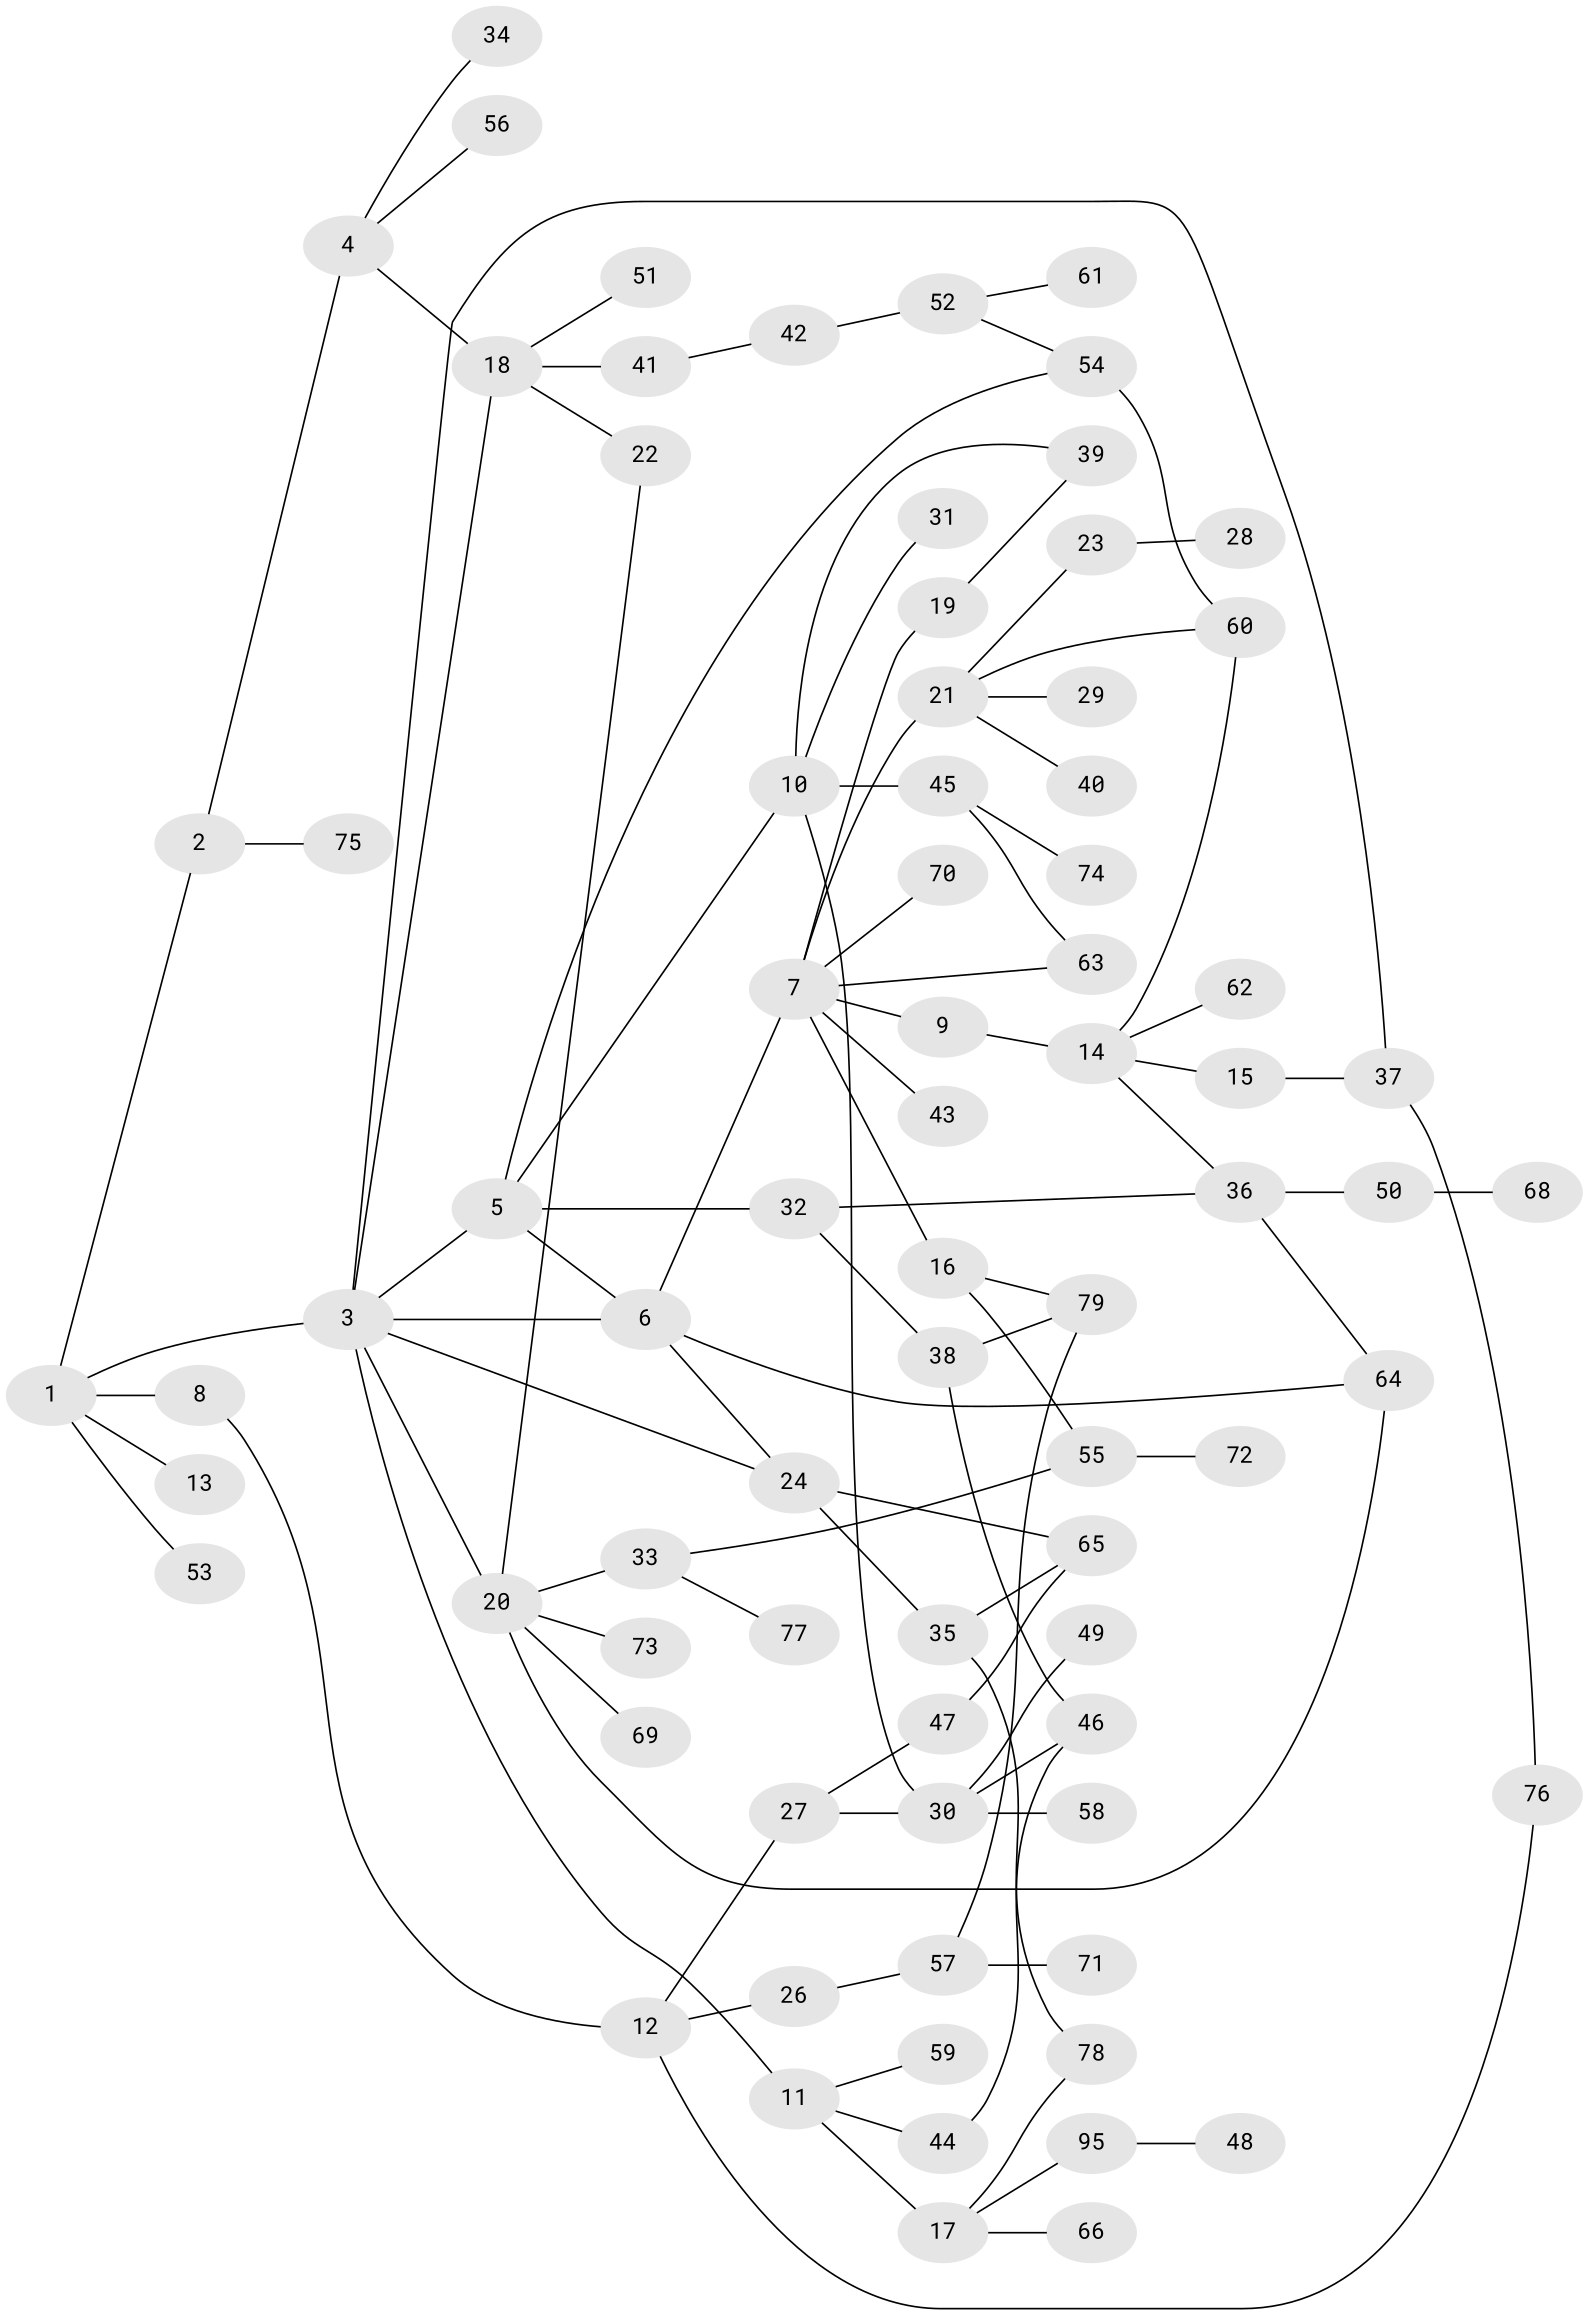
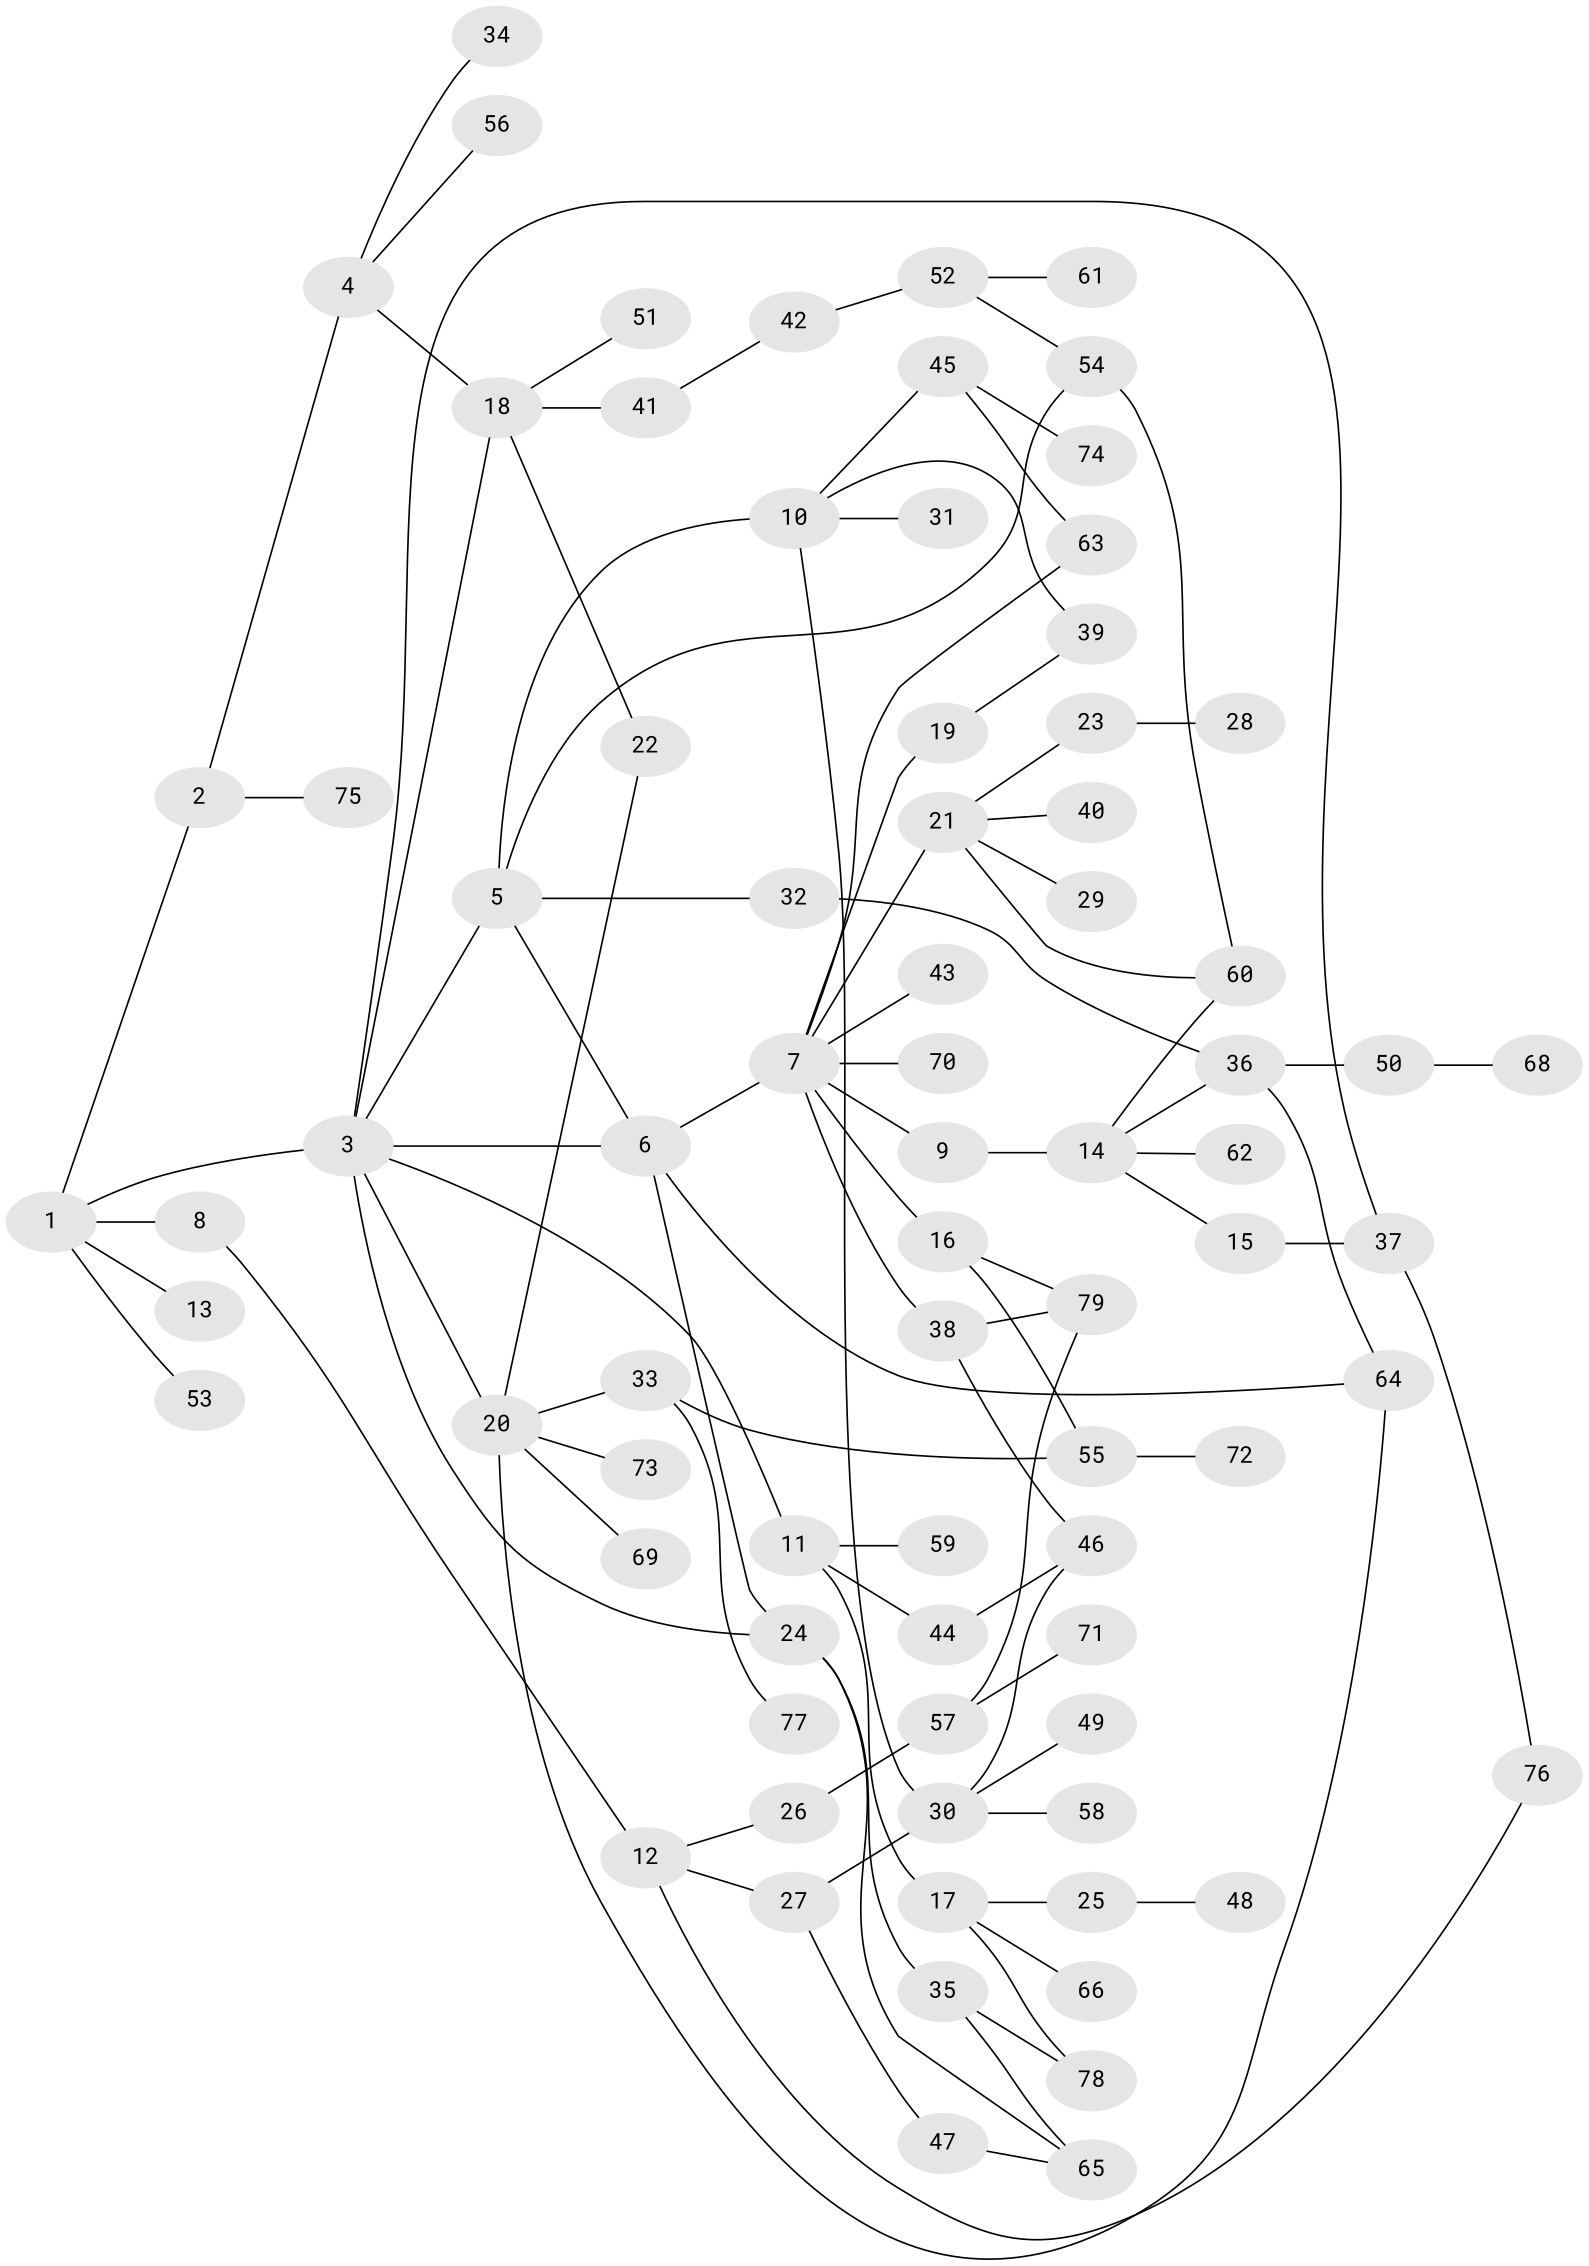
edge "32" -- "38": now "7" -- "38"
node "95": label "95" -> "25"
